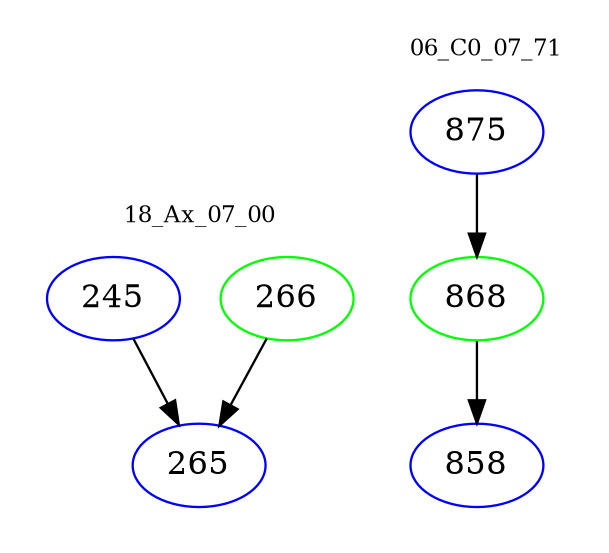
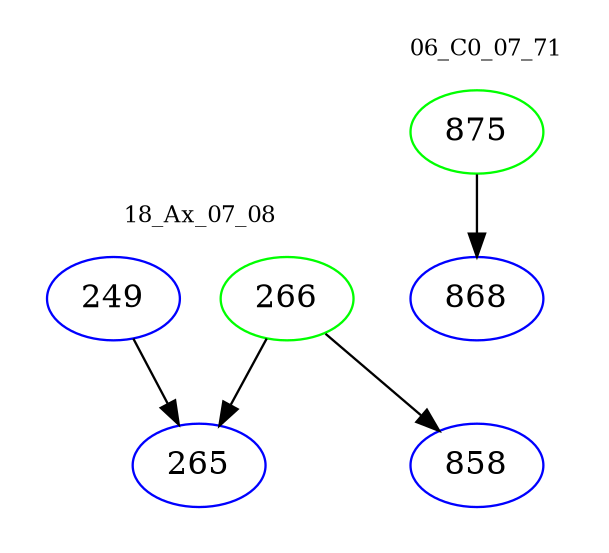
node "875": color blue -> green
cluster "18_Ax_07_00": label "18_Ax_07_00" -> "18_Ax_07_08"
node "245": label "245" -> "249"
node "868": color green -> blue
edge "868" -> "858": now "266" -> "858"
